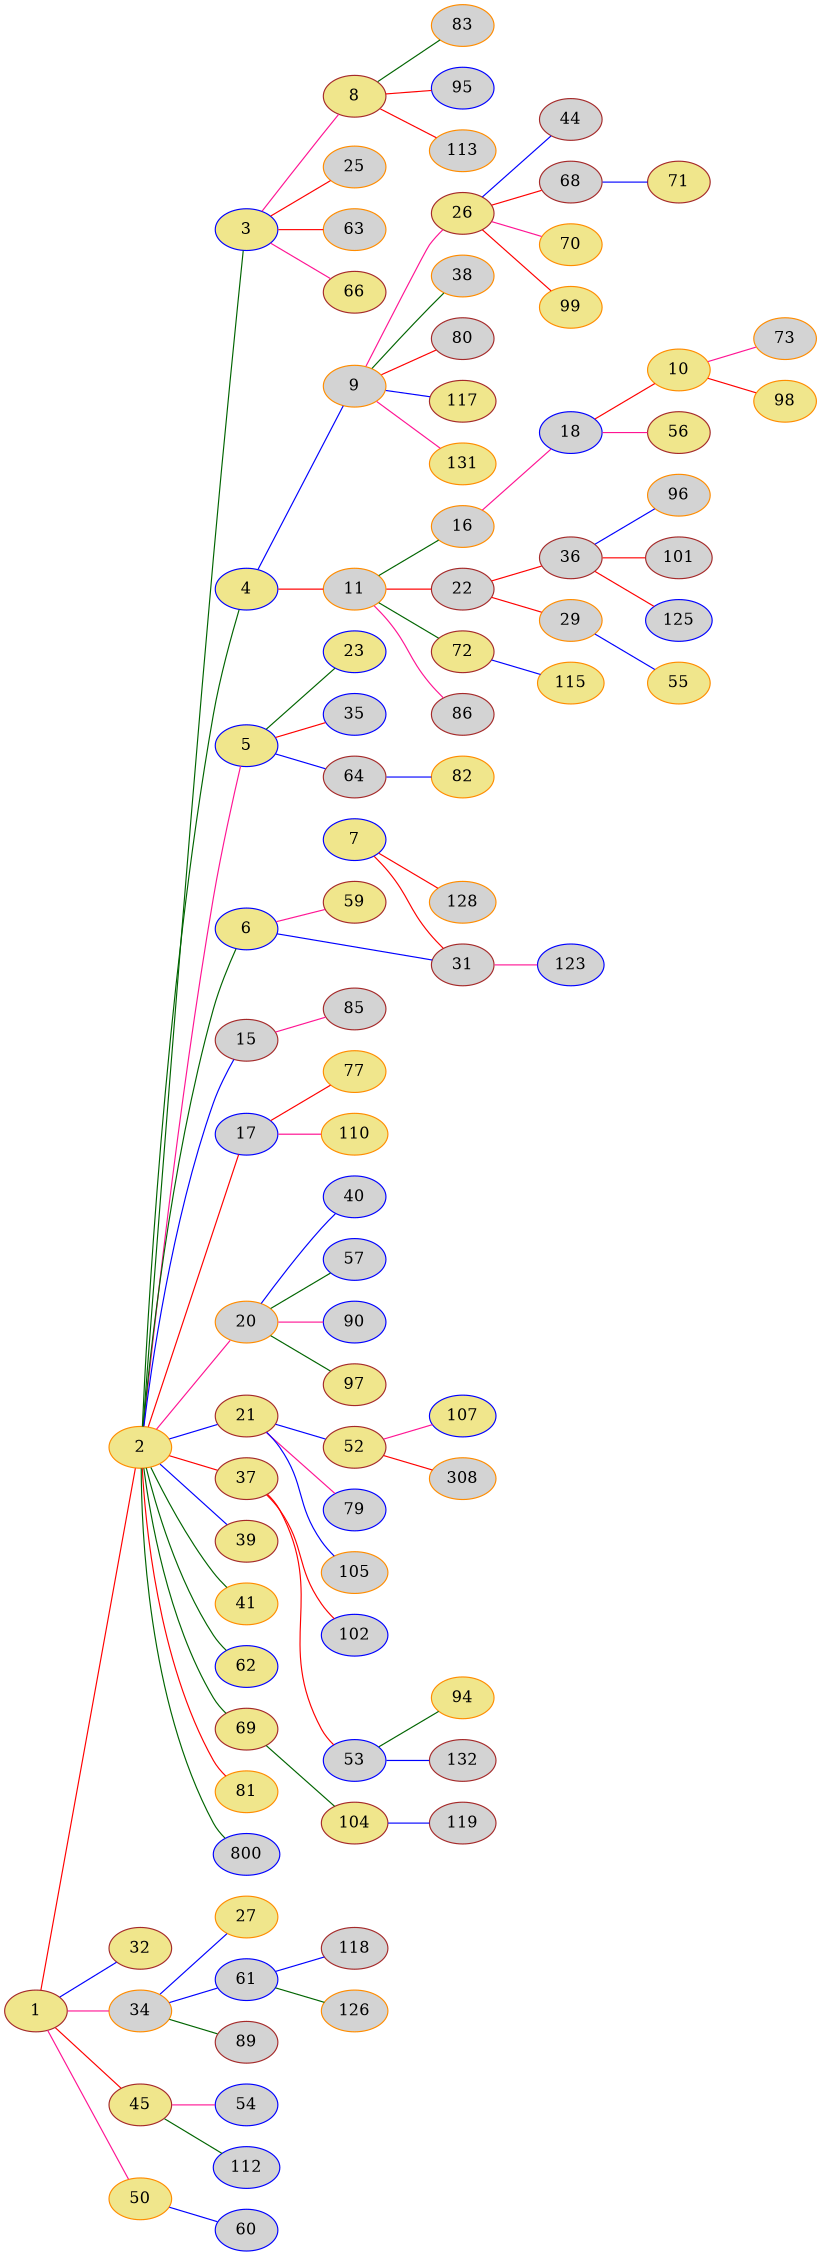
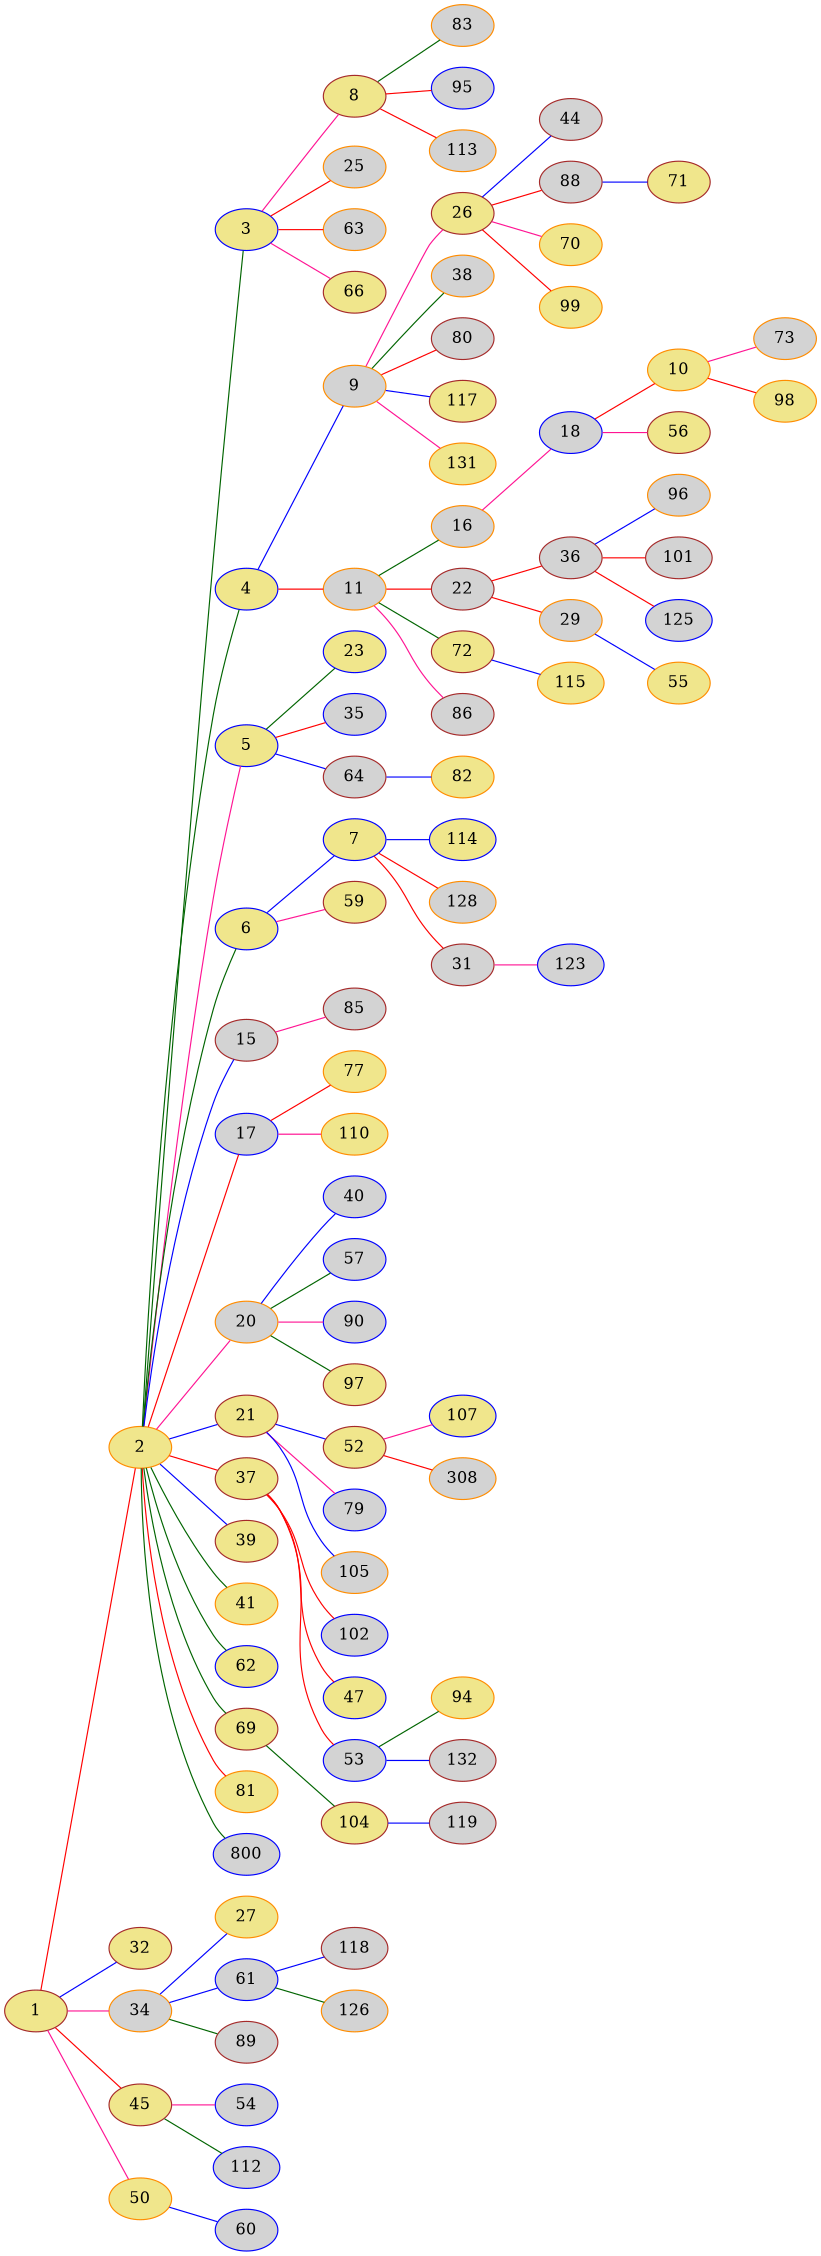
node "68": label "68" -> "88"
node "114": added
edge "6" -- "31": now "6" -- "7"
node "47": added
